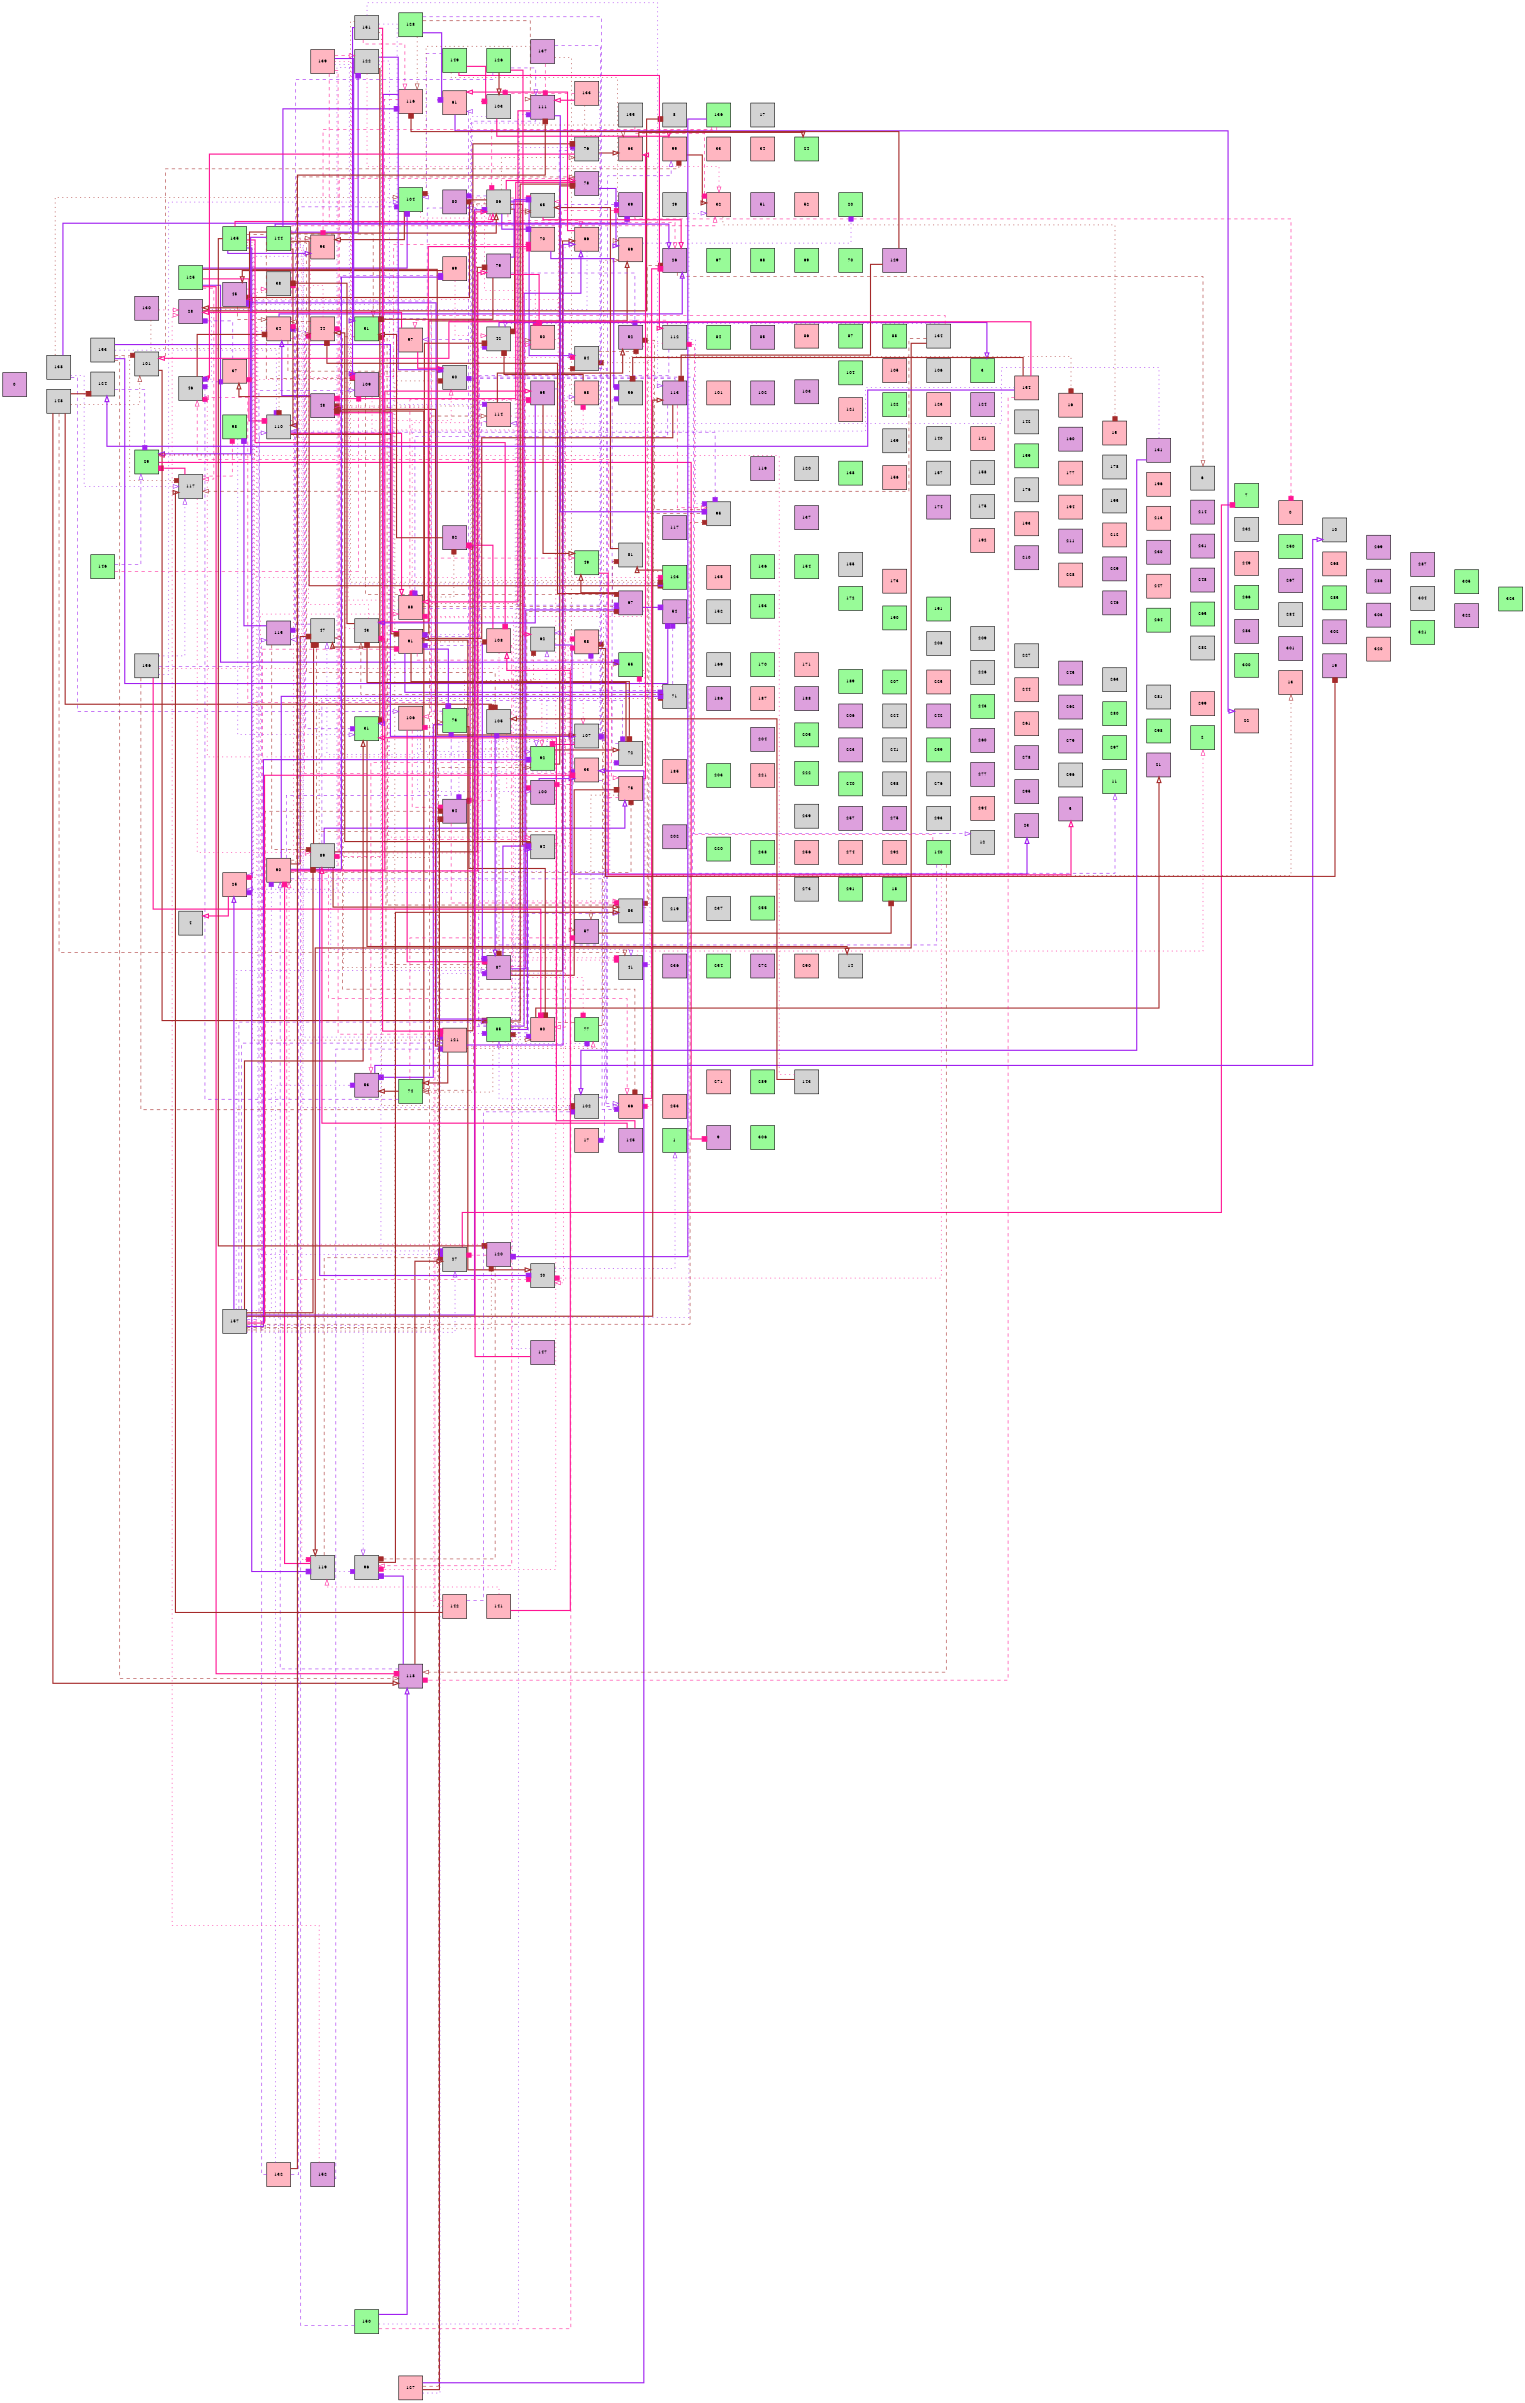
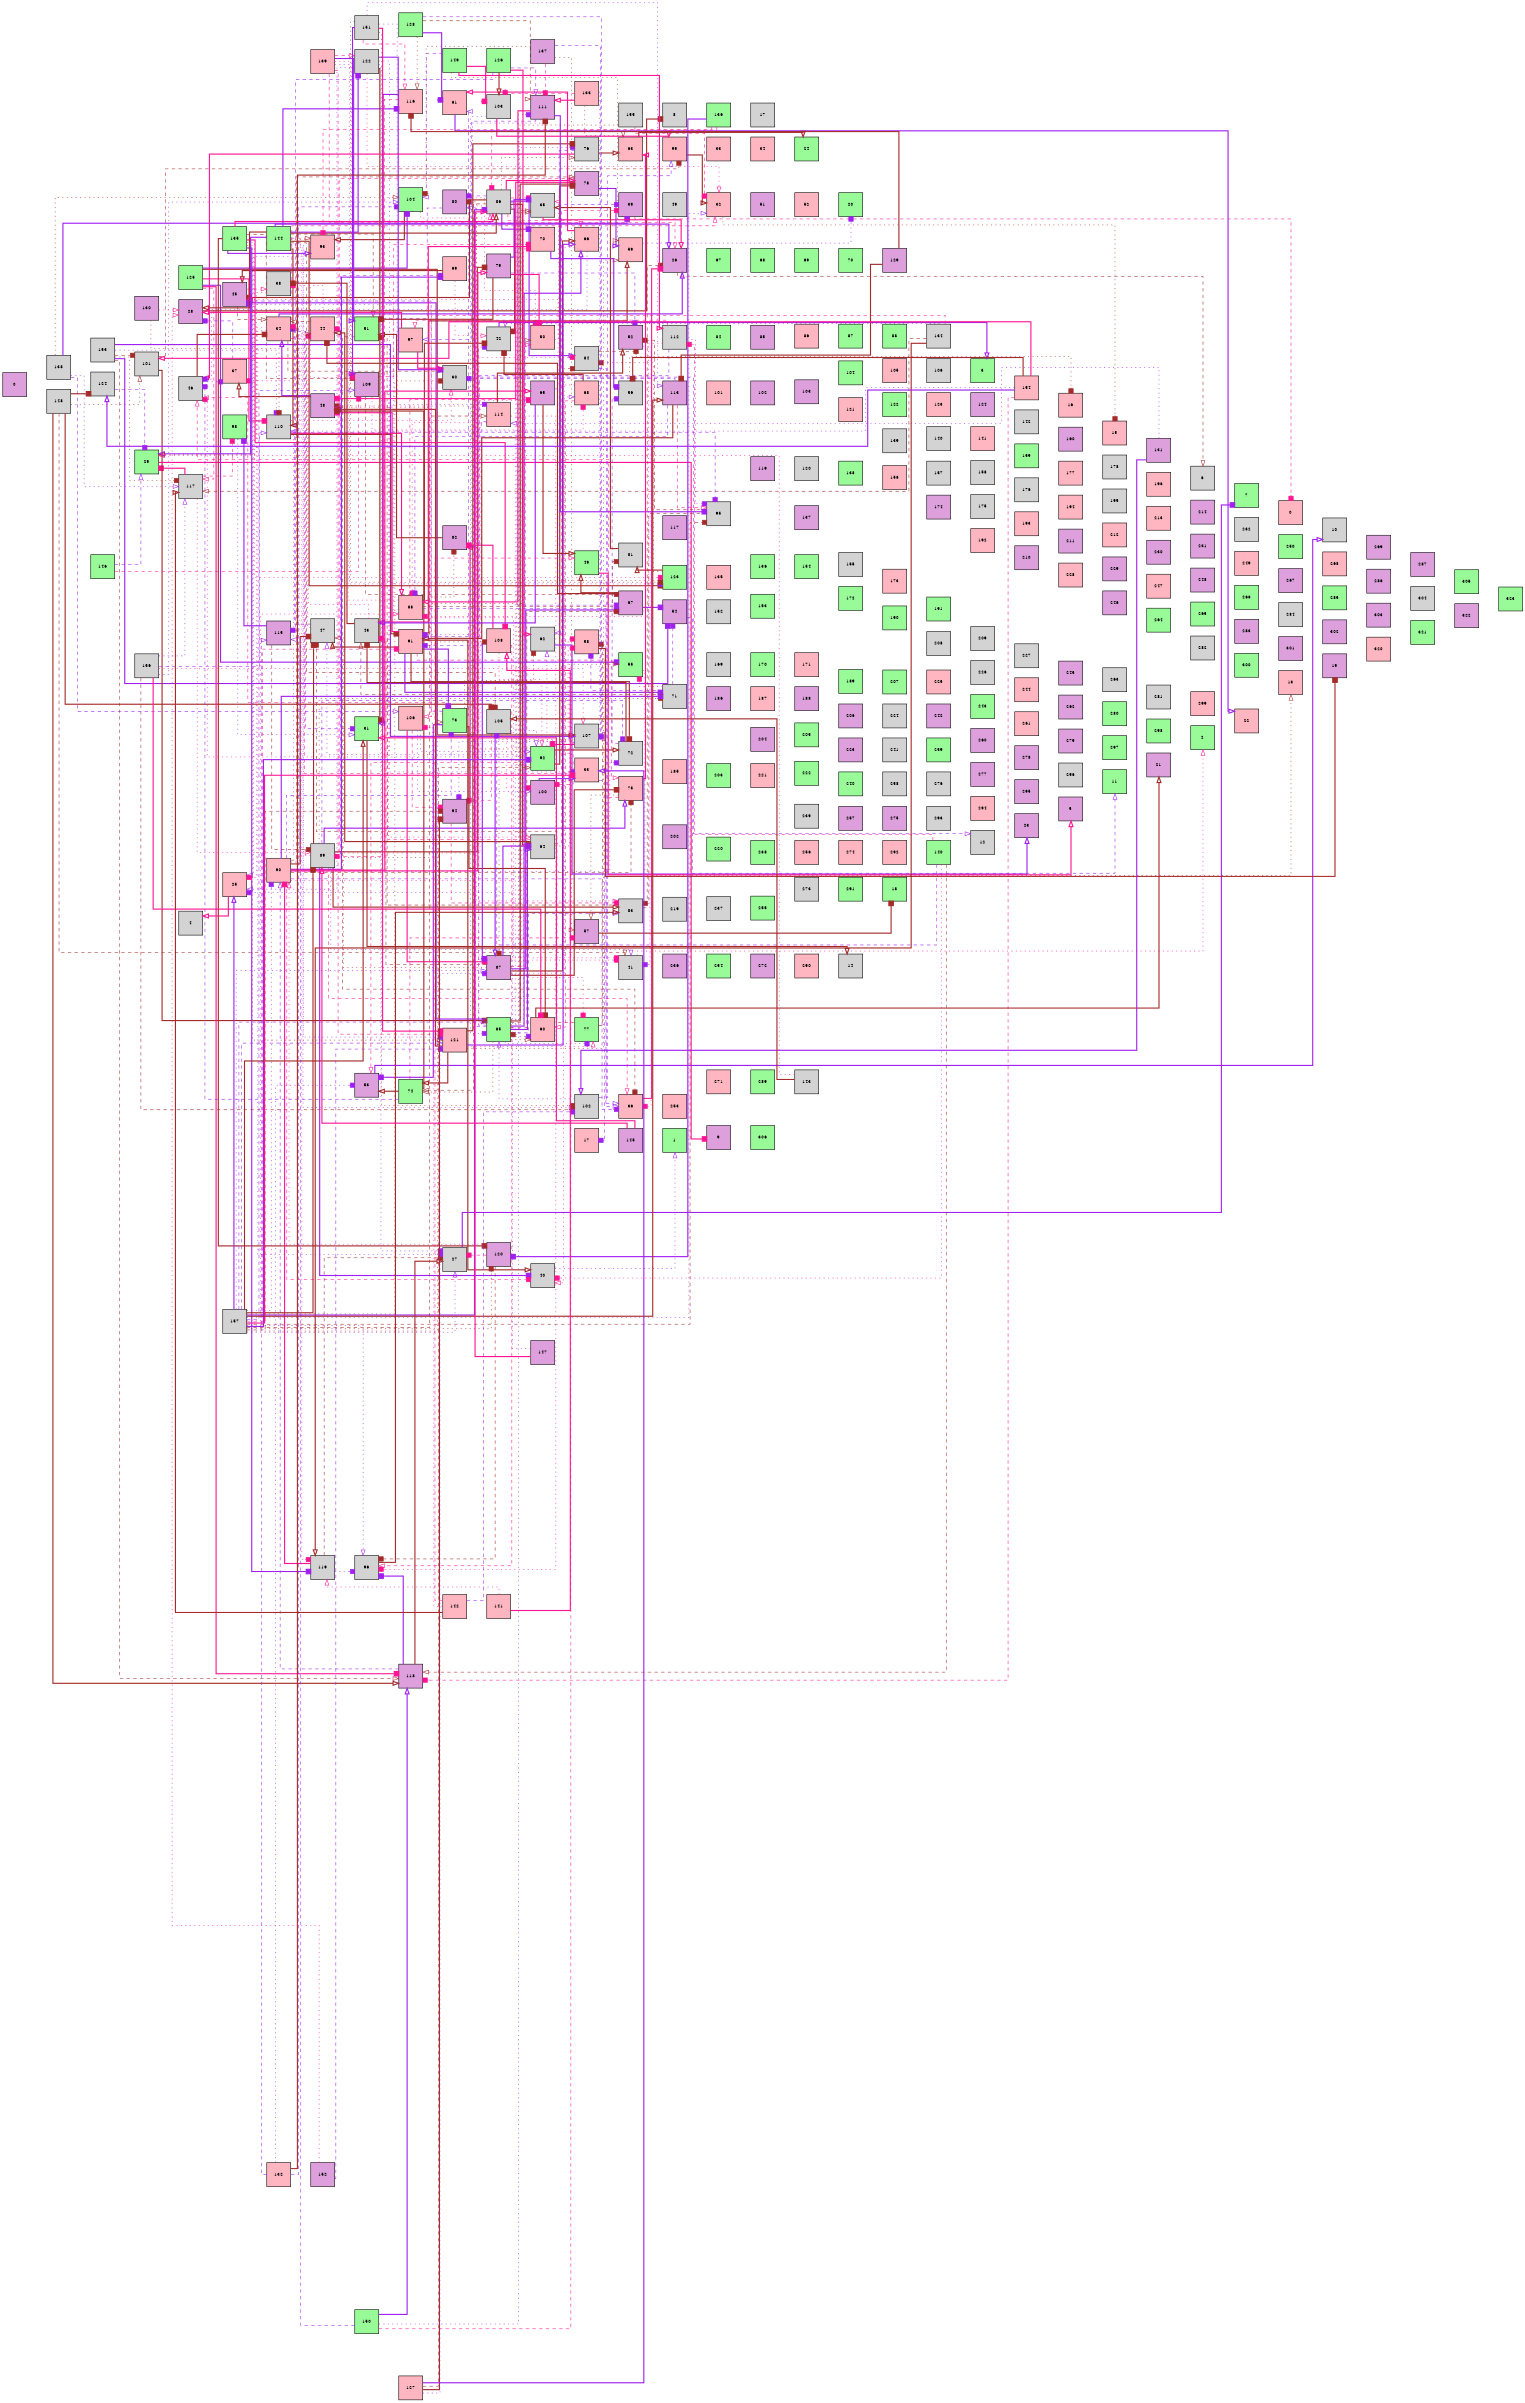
edge "43" -> "37": now "47" -> "37"
edge "27" -> "7": color deeppink -> purple
